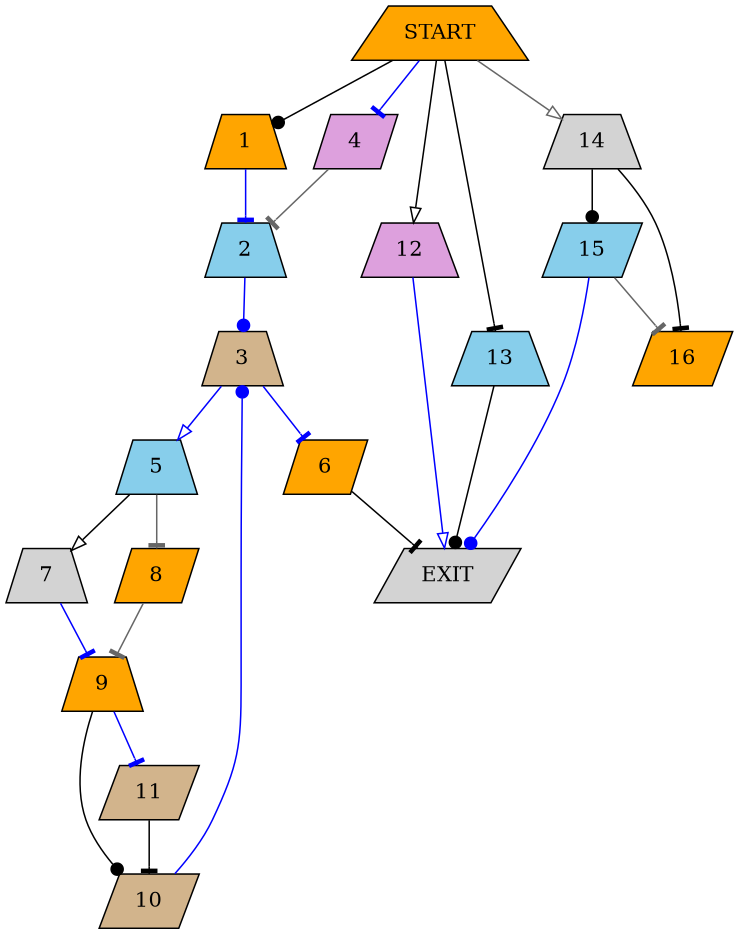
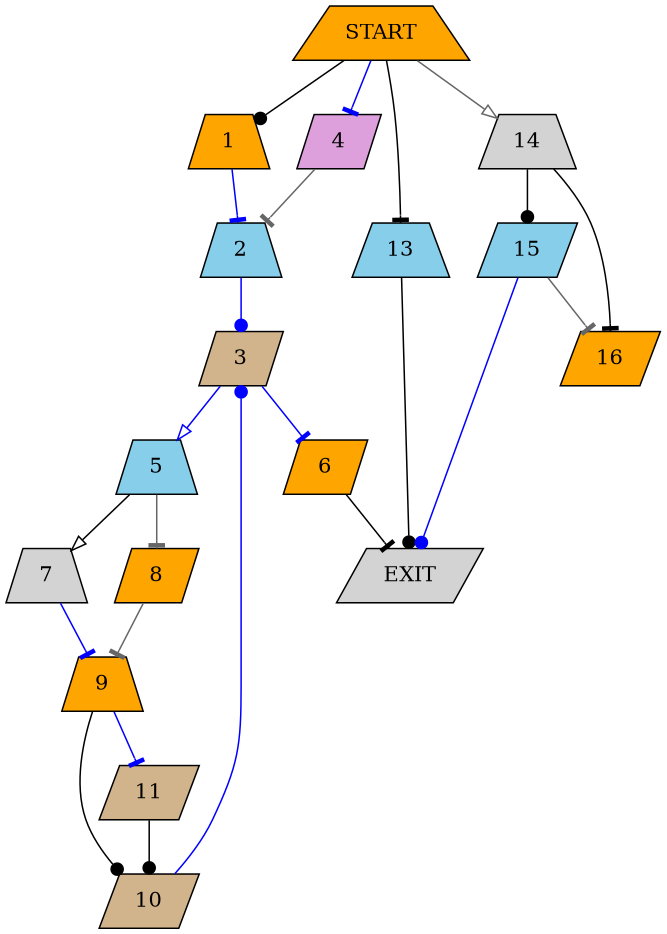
node "12": removed
node "3": shape trapezium -> parallelogram
edge "11" -> "10": arrowhead tee -> dot
